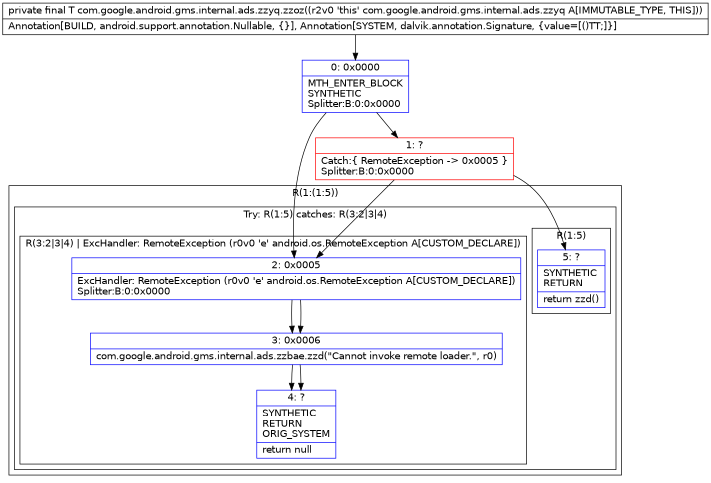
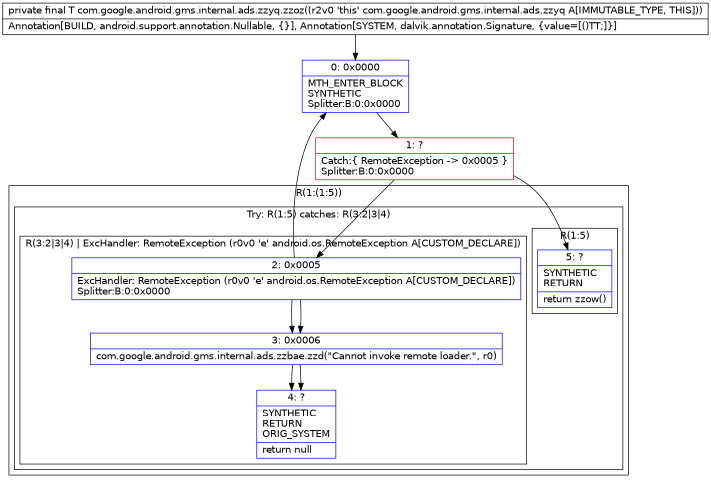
edge "0: 0x0000" -> "2: 0x0005": reversed
node "5: ?": text "return zzd()" -> "return zzow()"
